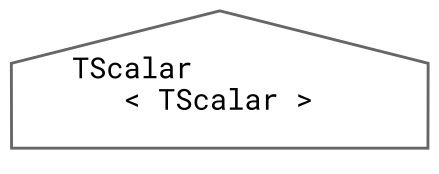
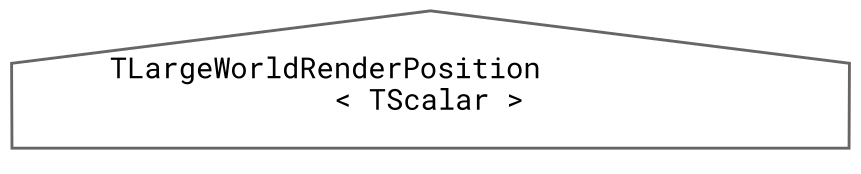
node "TScalar < TScalar >": label "TScalar < TScalar >" -> "TLargeWorldRenderPosition < TScalar >"
